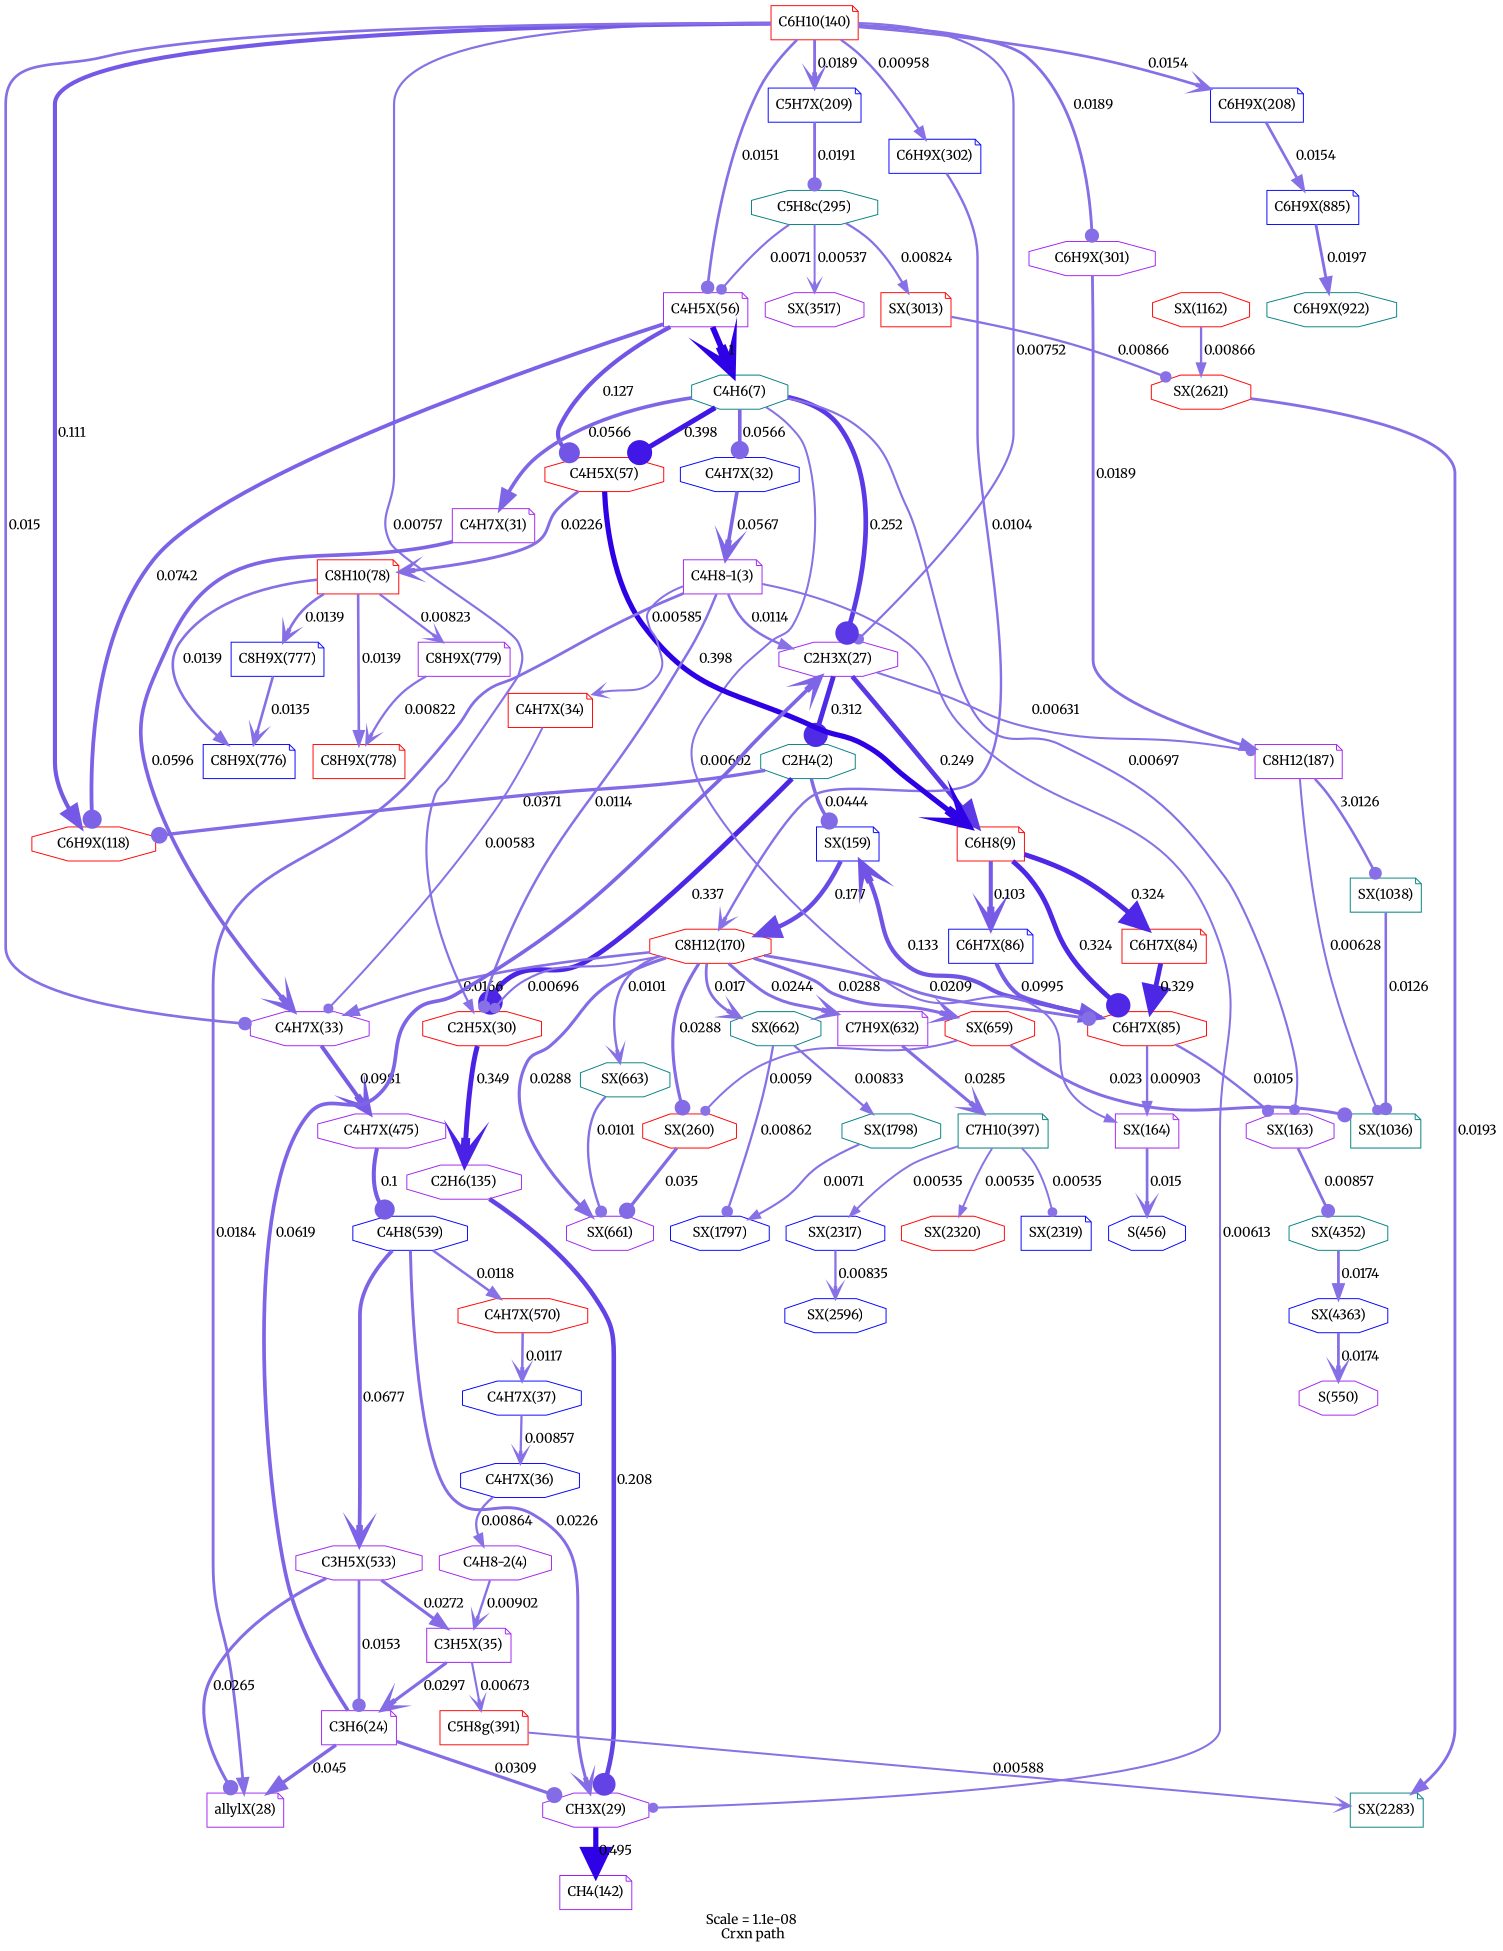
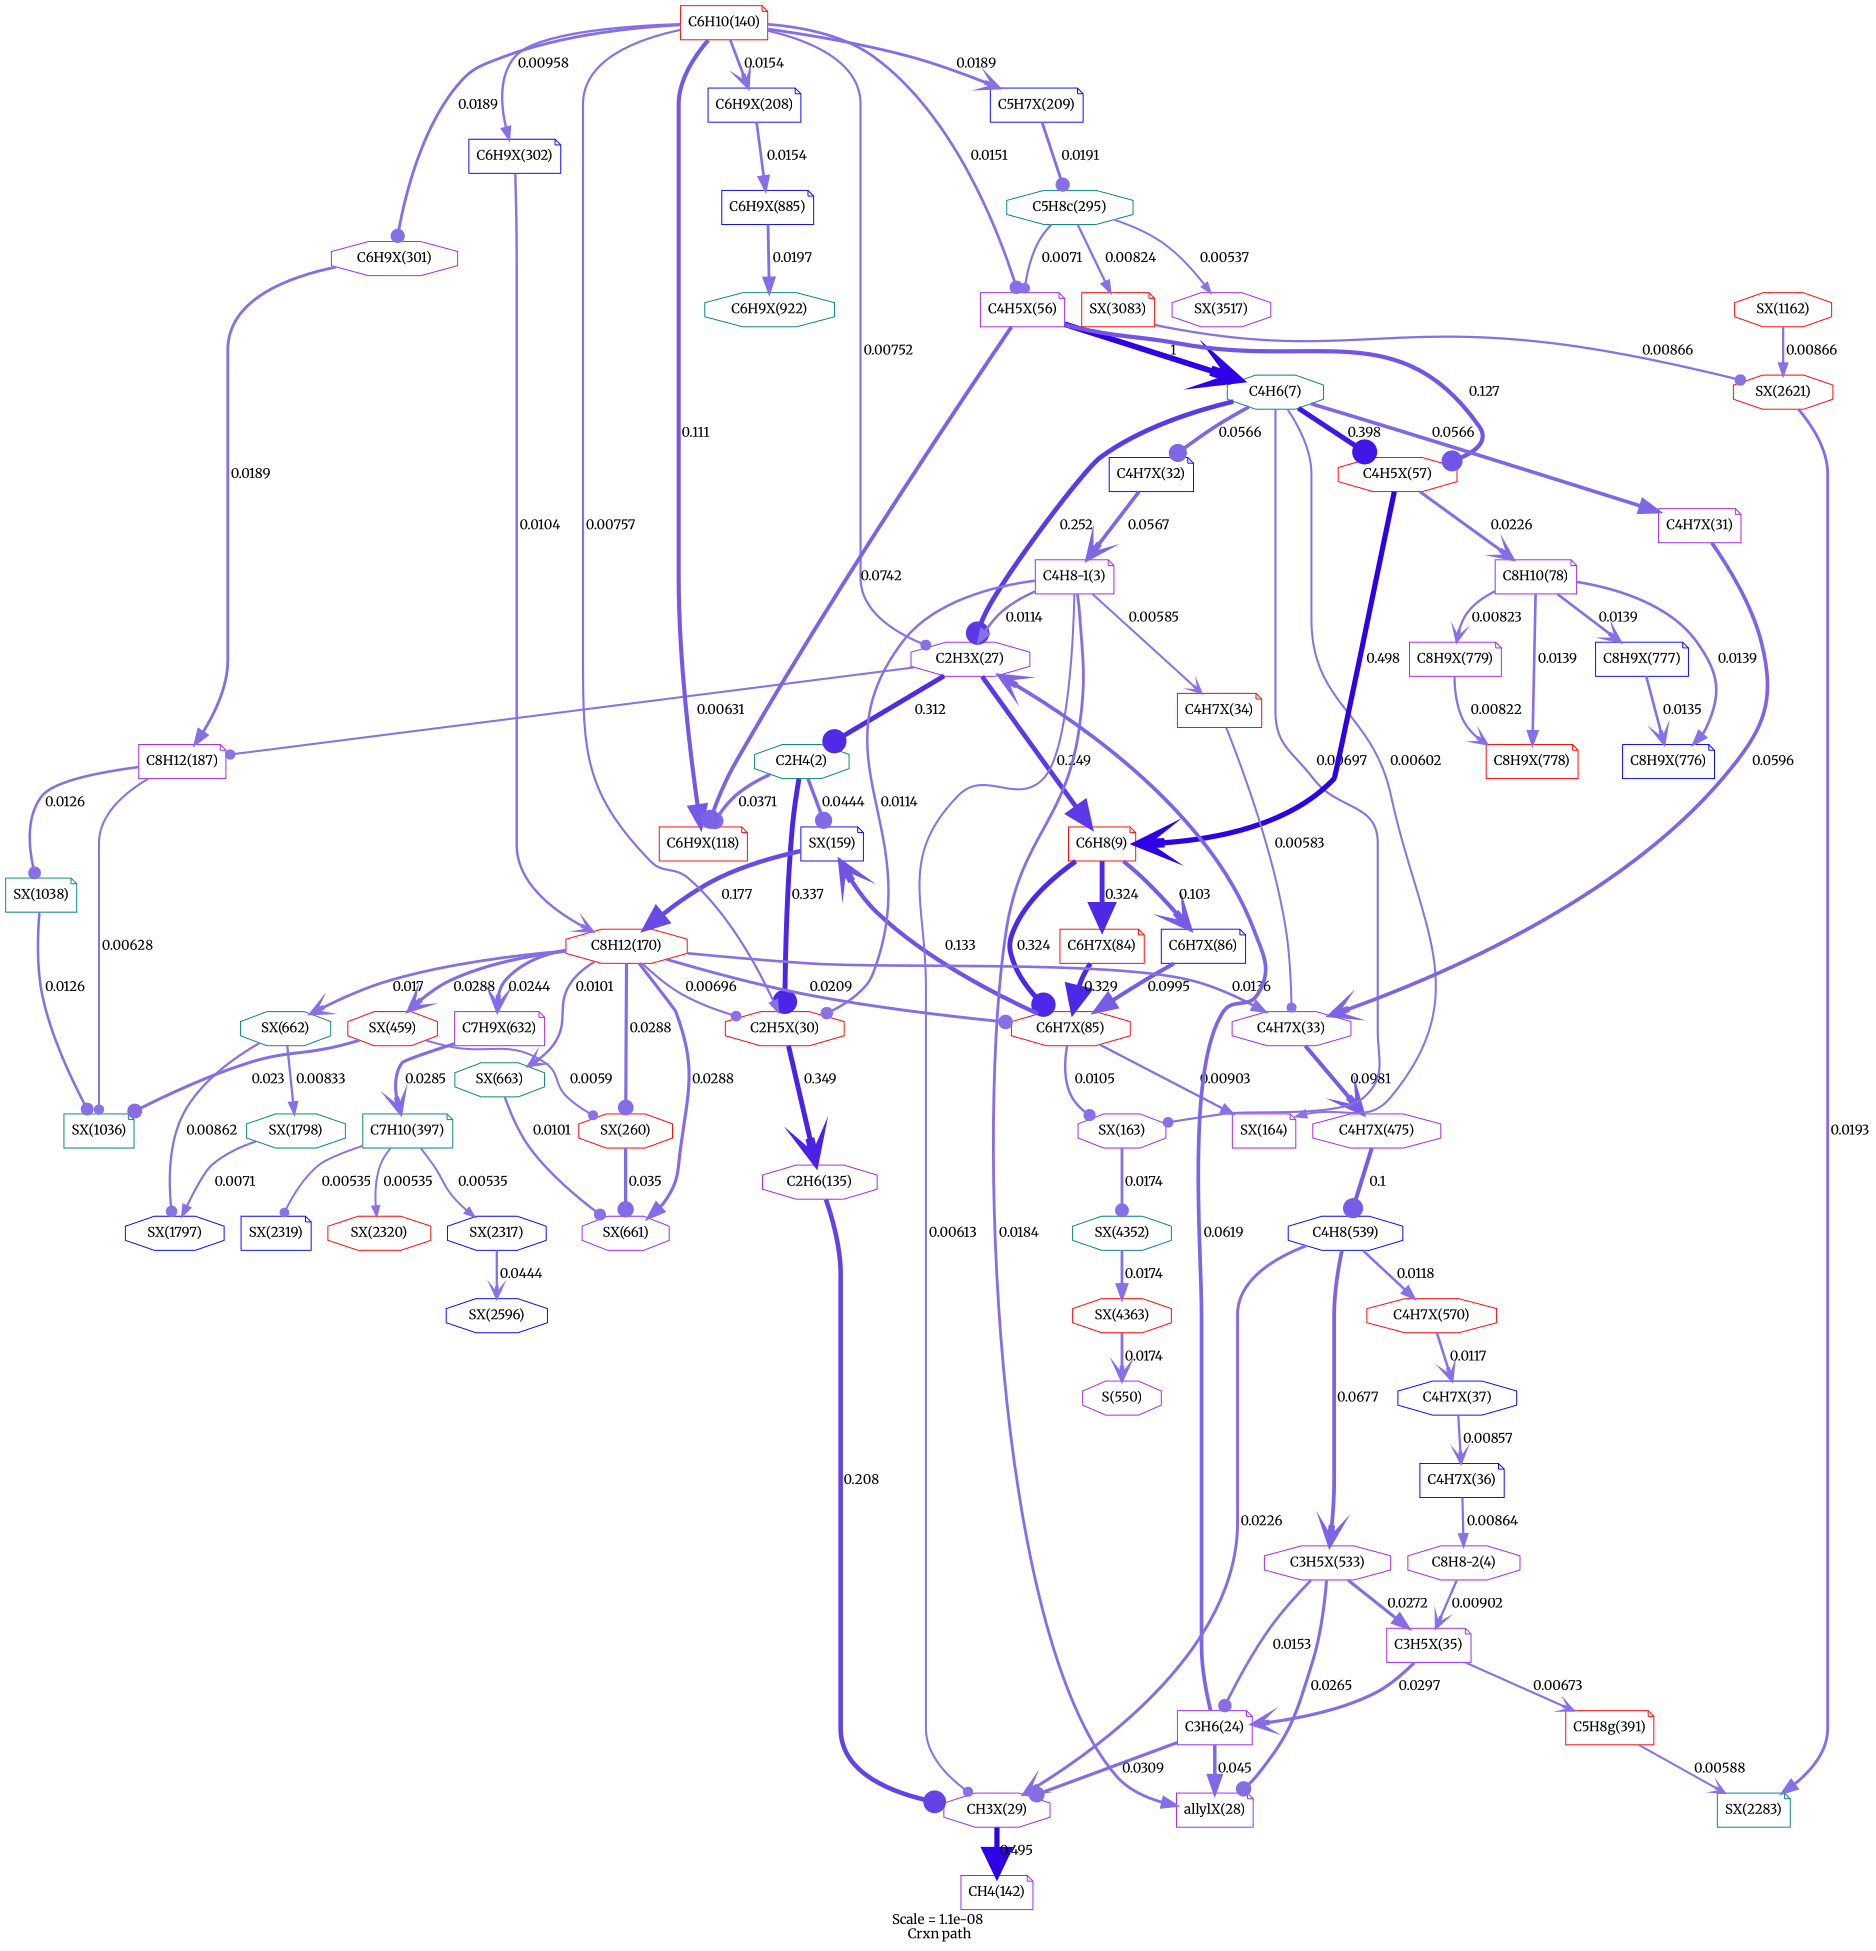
edge "C5H8c(295)" -> "SX(3517)": arrowhead vee -> normal
edge "C6H10(140)" -> "C4H7X(33)": removed, label "0.015"
node "SX(3013)": label "SX(3013)" -> "SX(3083)"
node "C4H7X(32)": shape octagon -> note
node "C8H10(78)": color red -> purple
edge "C4H5X(57)" -> "C6H8(9)": label " 0.398" -> " 0.498"
edge "C8H12(187)" -> "SX(1038)": label " 3.0126" -> " 0.0126"
node "C6H9X(118)": shape octagon -> note
edge "C8H12(170)" -> "C4H7X(33)": label " 0.0166" -> " 0.0136"
node "SX(659)": label "SX(659)" -> "SX(459)"
edge "SX(163)" -> "SX(4352)": label " 0.00857" -> " 0.0174"
node "S(456)": removed
edge "SX(2317)" -> "SX(2596)": label " 0.00835" -> " 0.0444"
node "SX(4363)": color blue -> red
node "C4H7X(36)": shape octagon -> note
node "C4H8-2(4)": label "C4H8-2(4)" -> "C8H8-2(4)"
